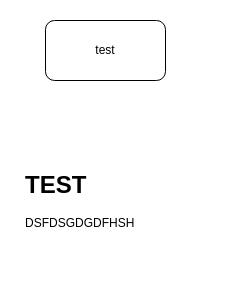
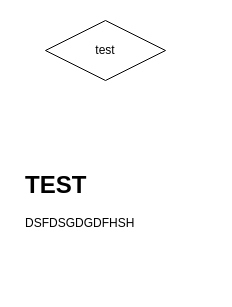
node "test": shape rounded rectangle -> diamond
